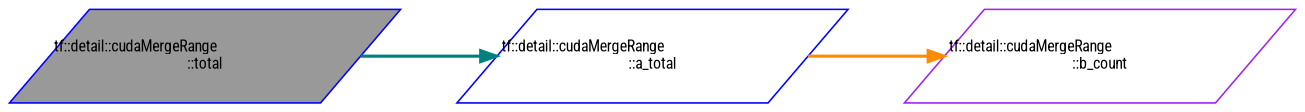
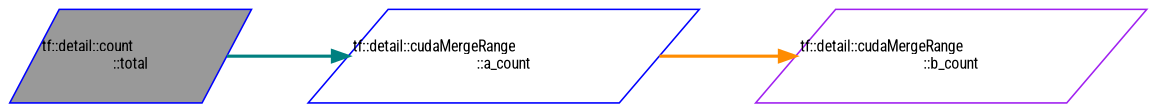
node "tf::detail::cudaMergeRange ::total": label "tf::detail::cudaMergeRange ::total" -> "tf::detail::count ::total"
node "tf::detail::cudaMergeRange ::a_total": label "tf::detail::cudaMergeRange ::a_total" -> "tf::detail::cudaMergeRange ::a_count"
